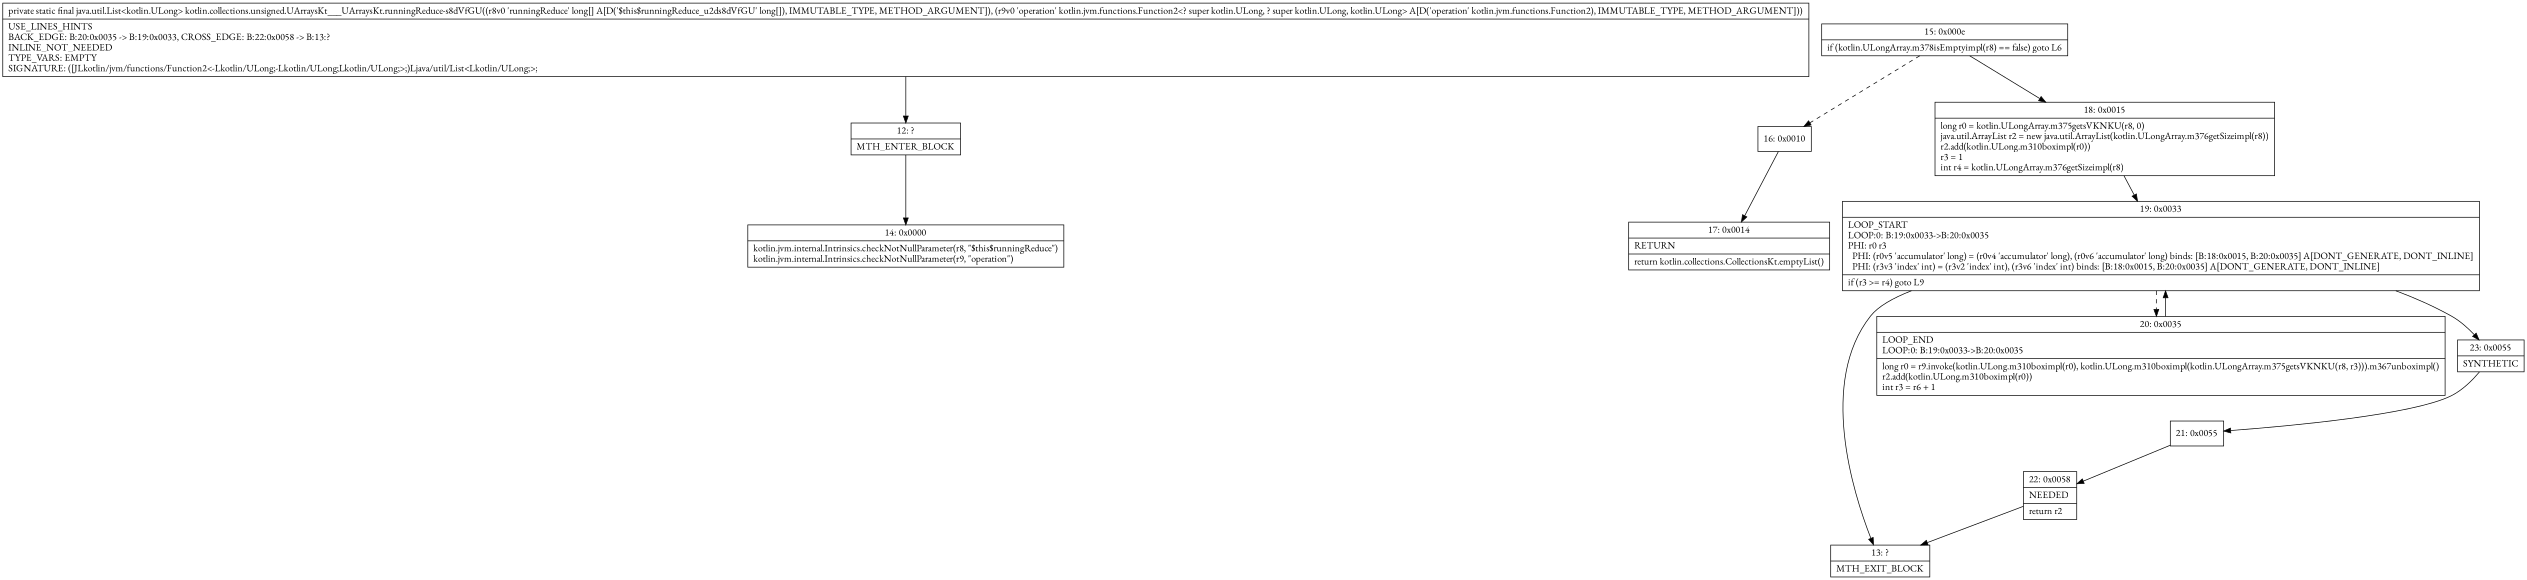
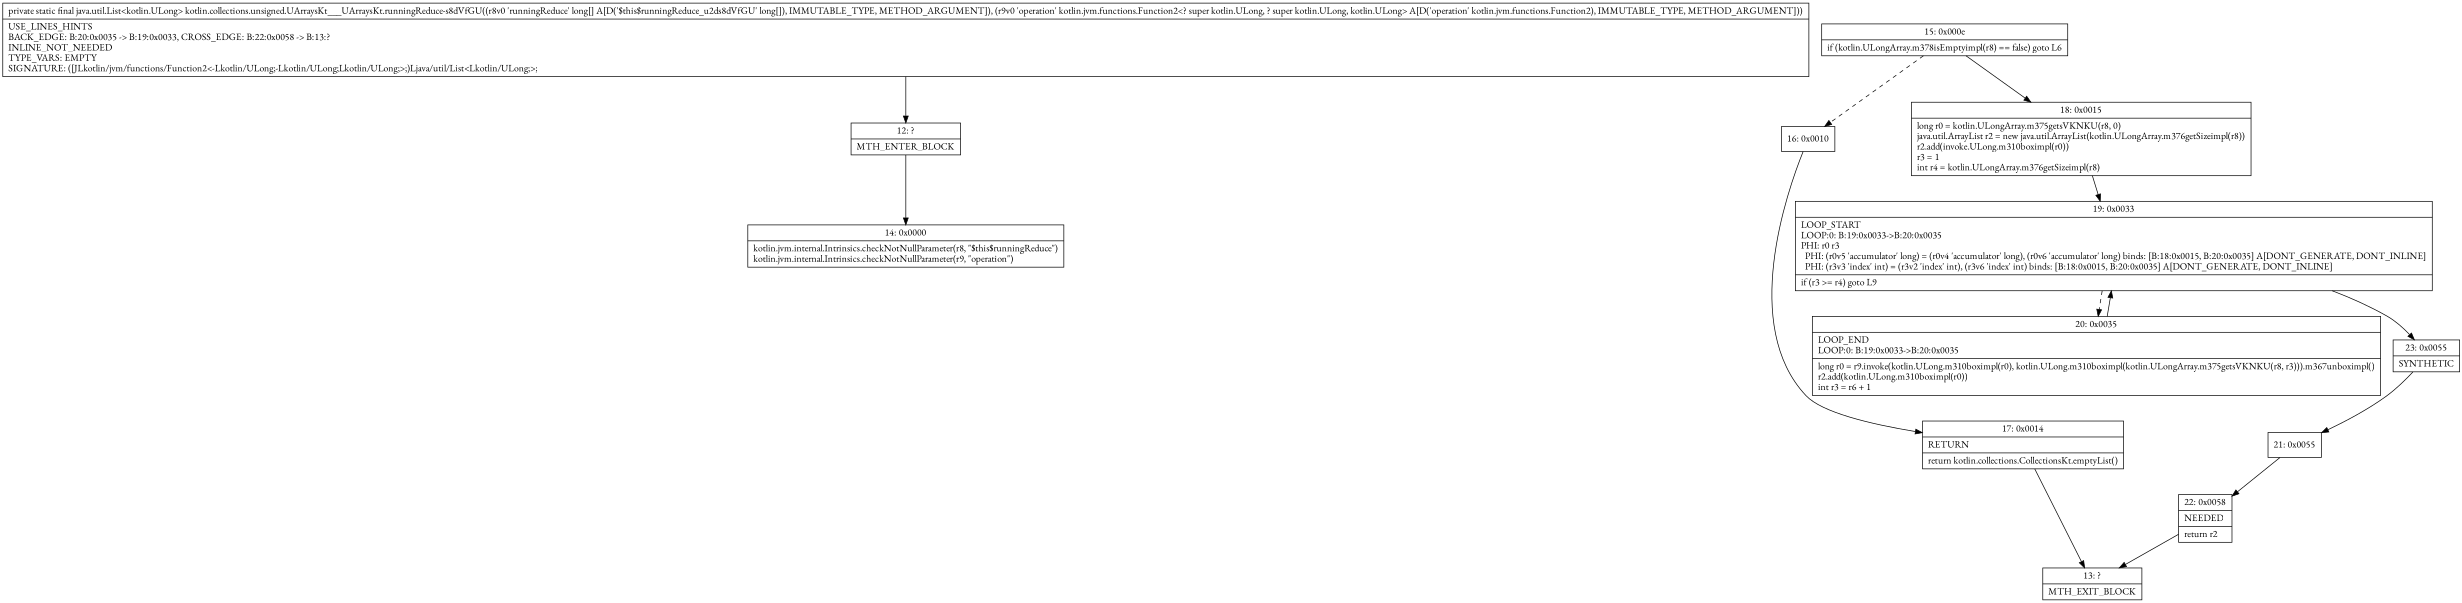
node "18: 0x0015": text "r2.add(kotlin.ULong.m310boximpl(r0))" -> "r2.add(invoke.ULong.m310boximpl(r0))"
edge "19: 0x0033" -> "13: ?": now "17: 0x0014" -> "13: ?"
